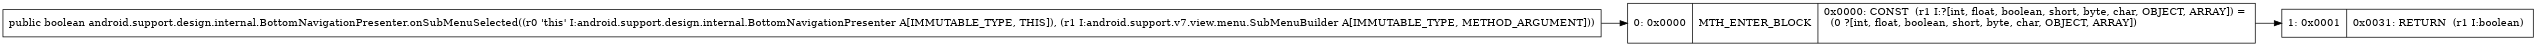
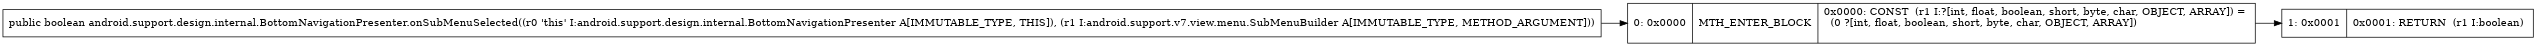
node "1: 0x0001": text "0x0031: RETURN  (r1 I:boolean)" -> "0x0001: RETURN  (r1 I:boolean)"
